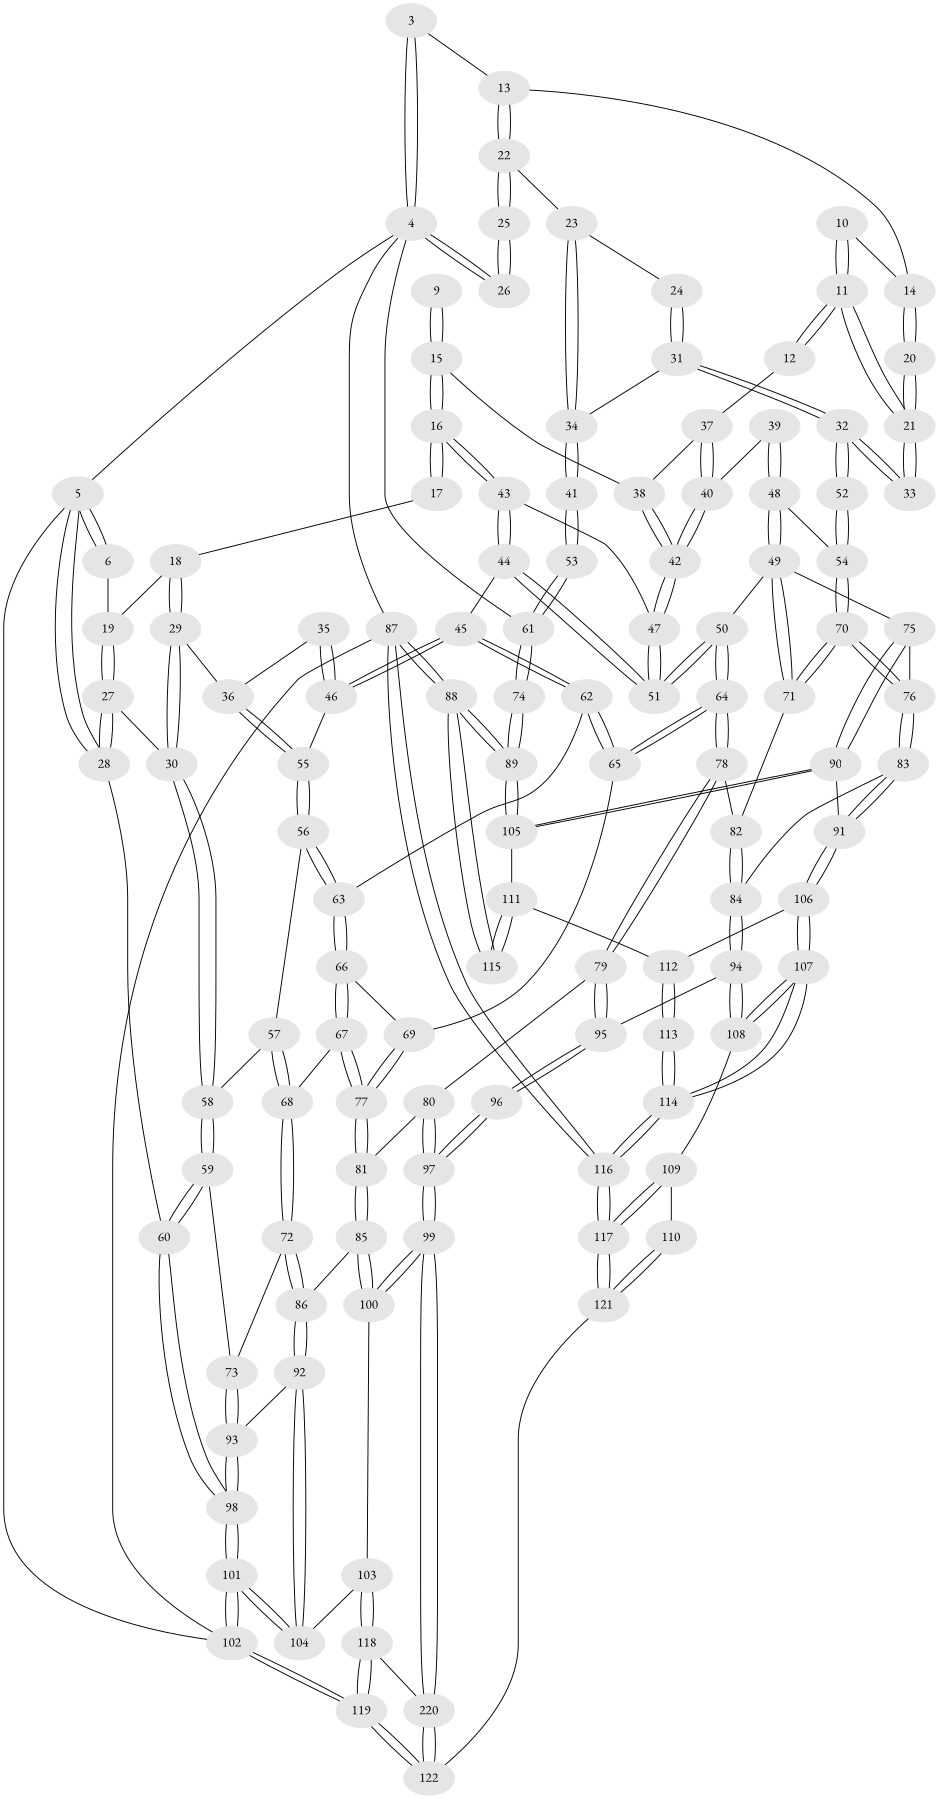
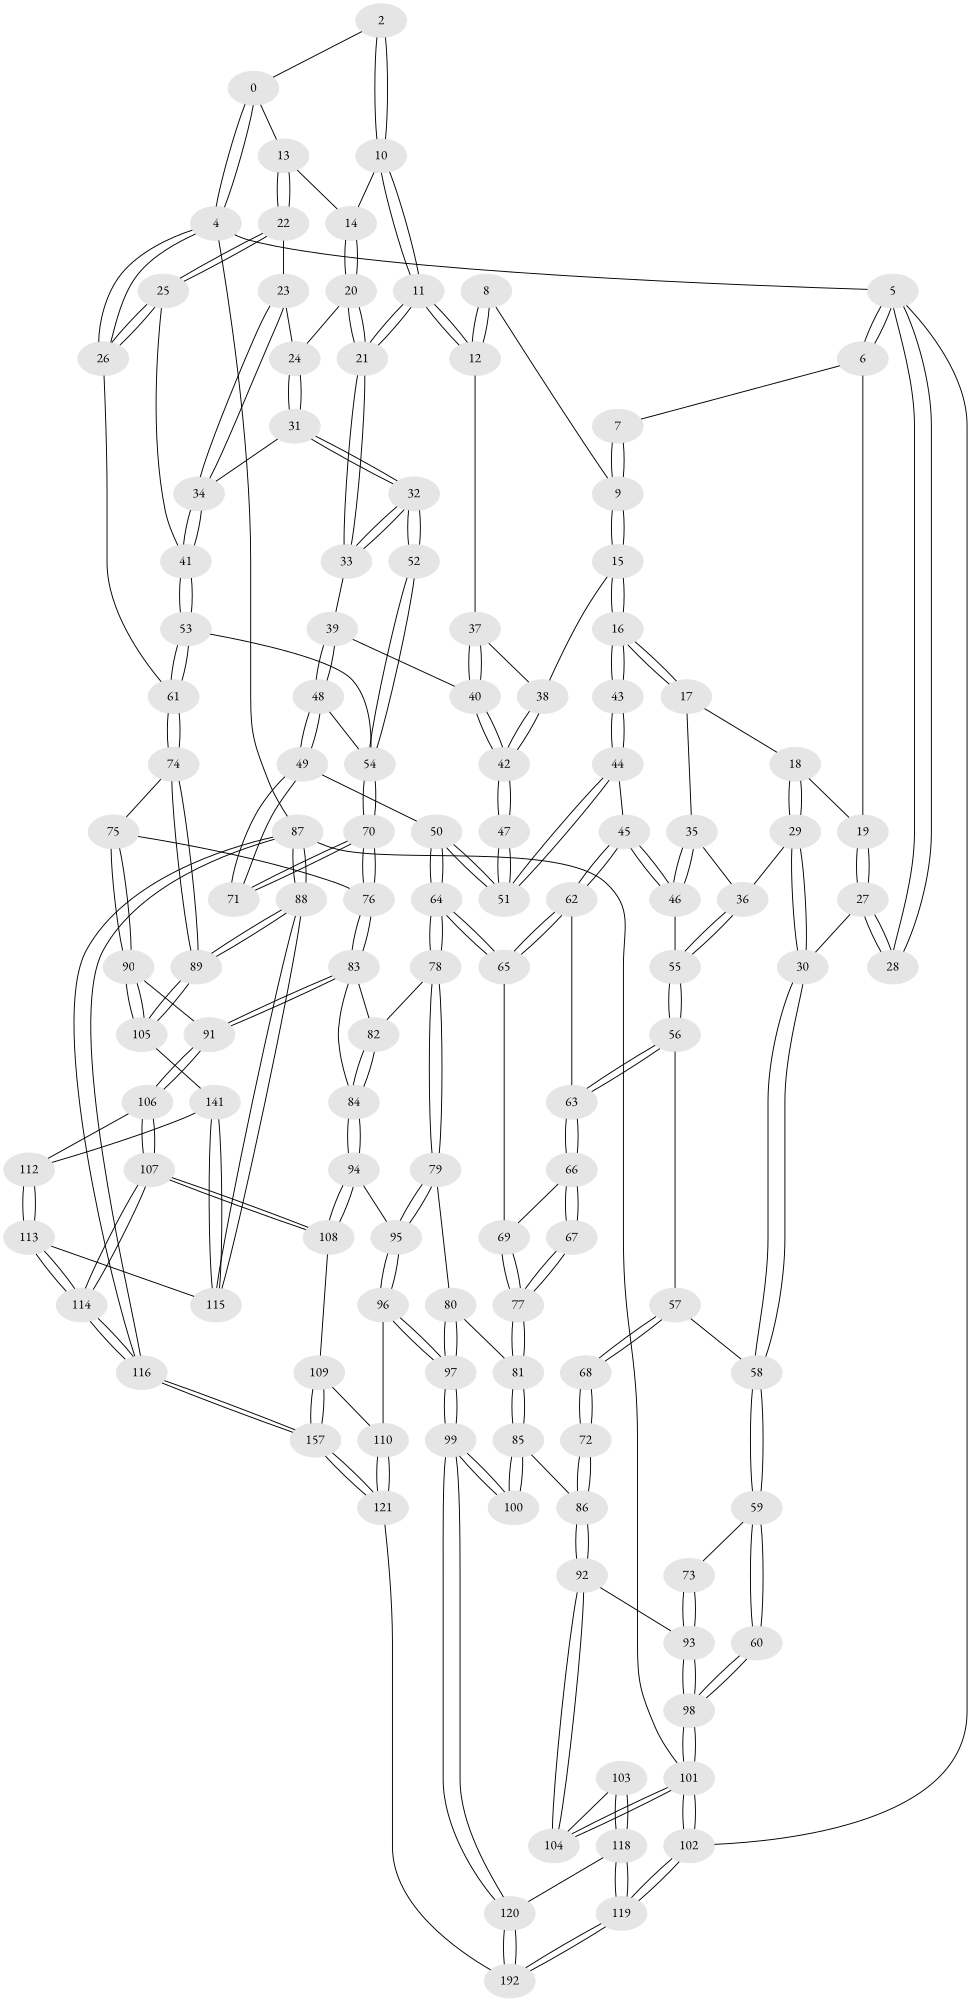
node "2": added
node "3": label "3" -> "0"
node "8": added
edge "20" -- "24": added
node "7": added
edge "25" -- "41": added
edge "4" -- "61": now "26" -- "61"
edge "43" -- "47": removed
edge "33" -- "39": added
edge "49" -- "75": now "74" -- "75"
edge "53" -- "54": added
edge "17" -- "35": added
edge "71" -- "82": now "83" -- "82"
node "111": label "111" -> "141"
edge "28" -- "60": removed
edge "67" -- "68": removed
edge "87" -- "102": now "87" -- "101"
node "117": label "117" -> "157"
edge "113" -- "115": added
edge "72" -- "73": removed
edge "96" -- "110": added
edge "100" -- "103": removed
node "220": label "220" -> "120"
node "122": label "122" -> "192"
